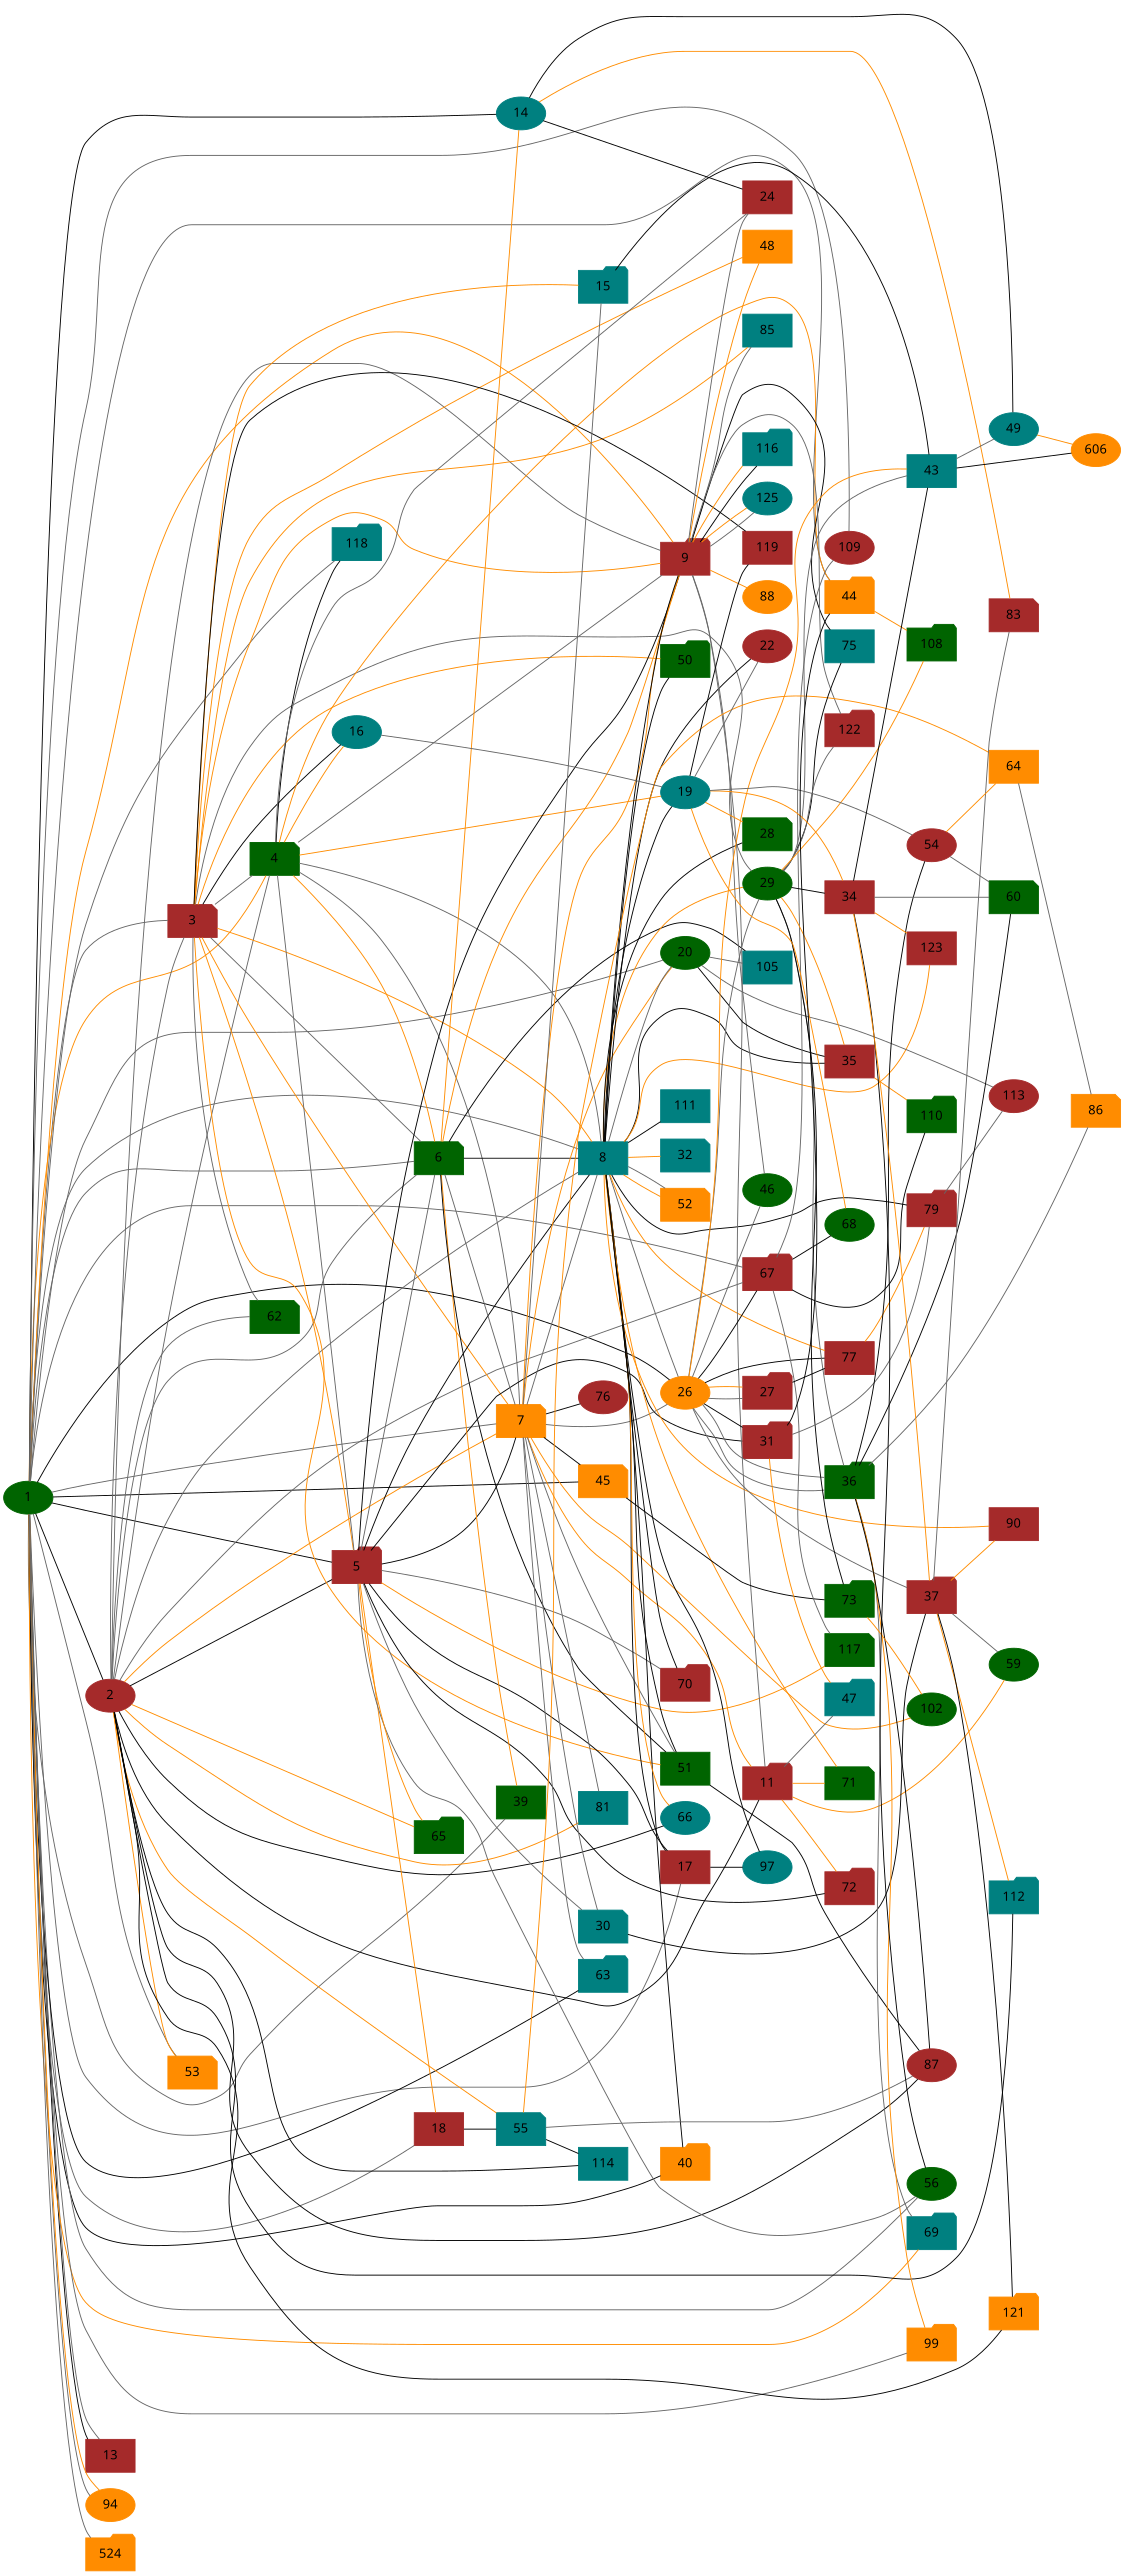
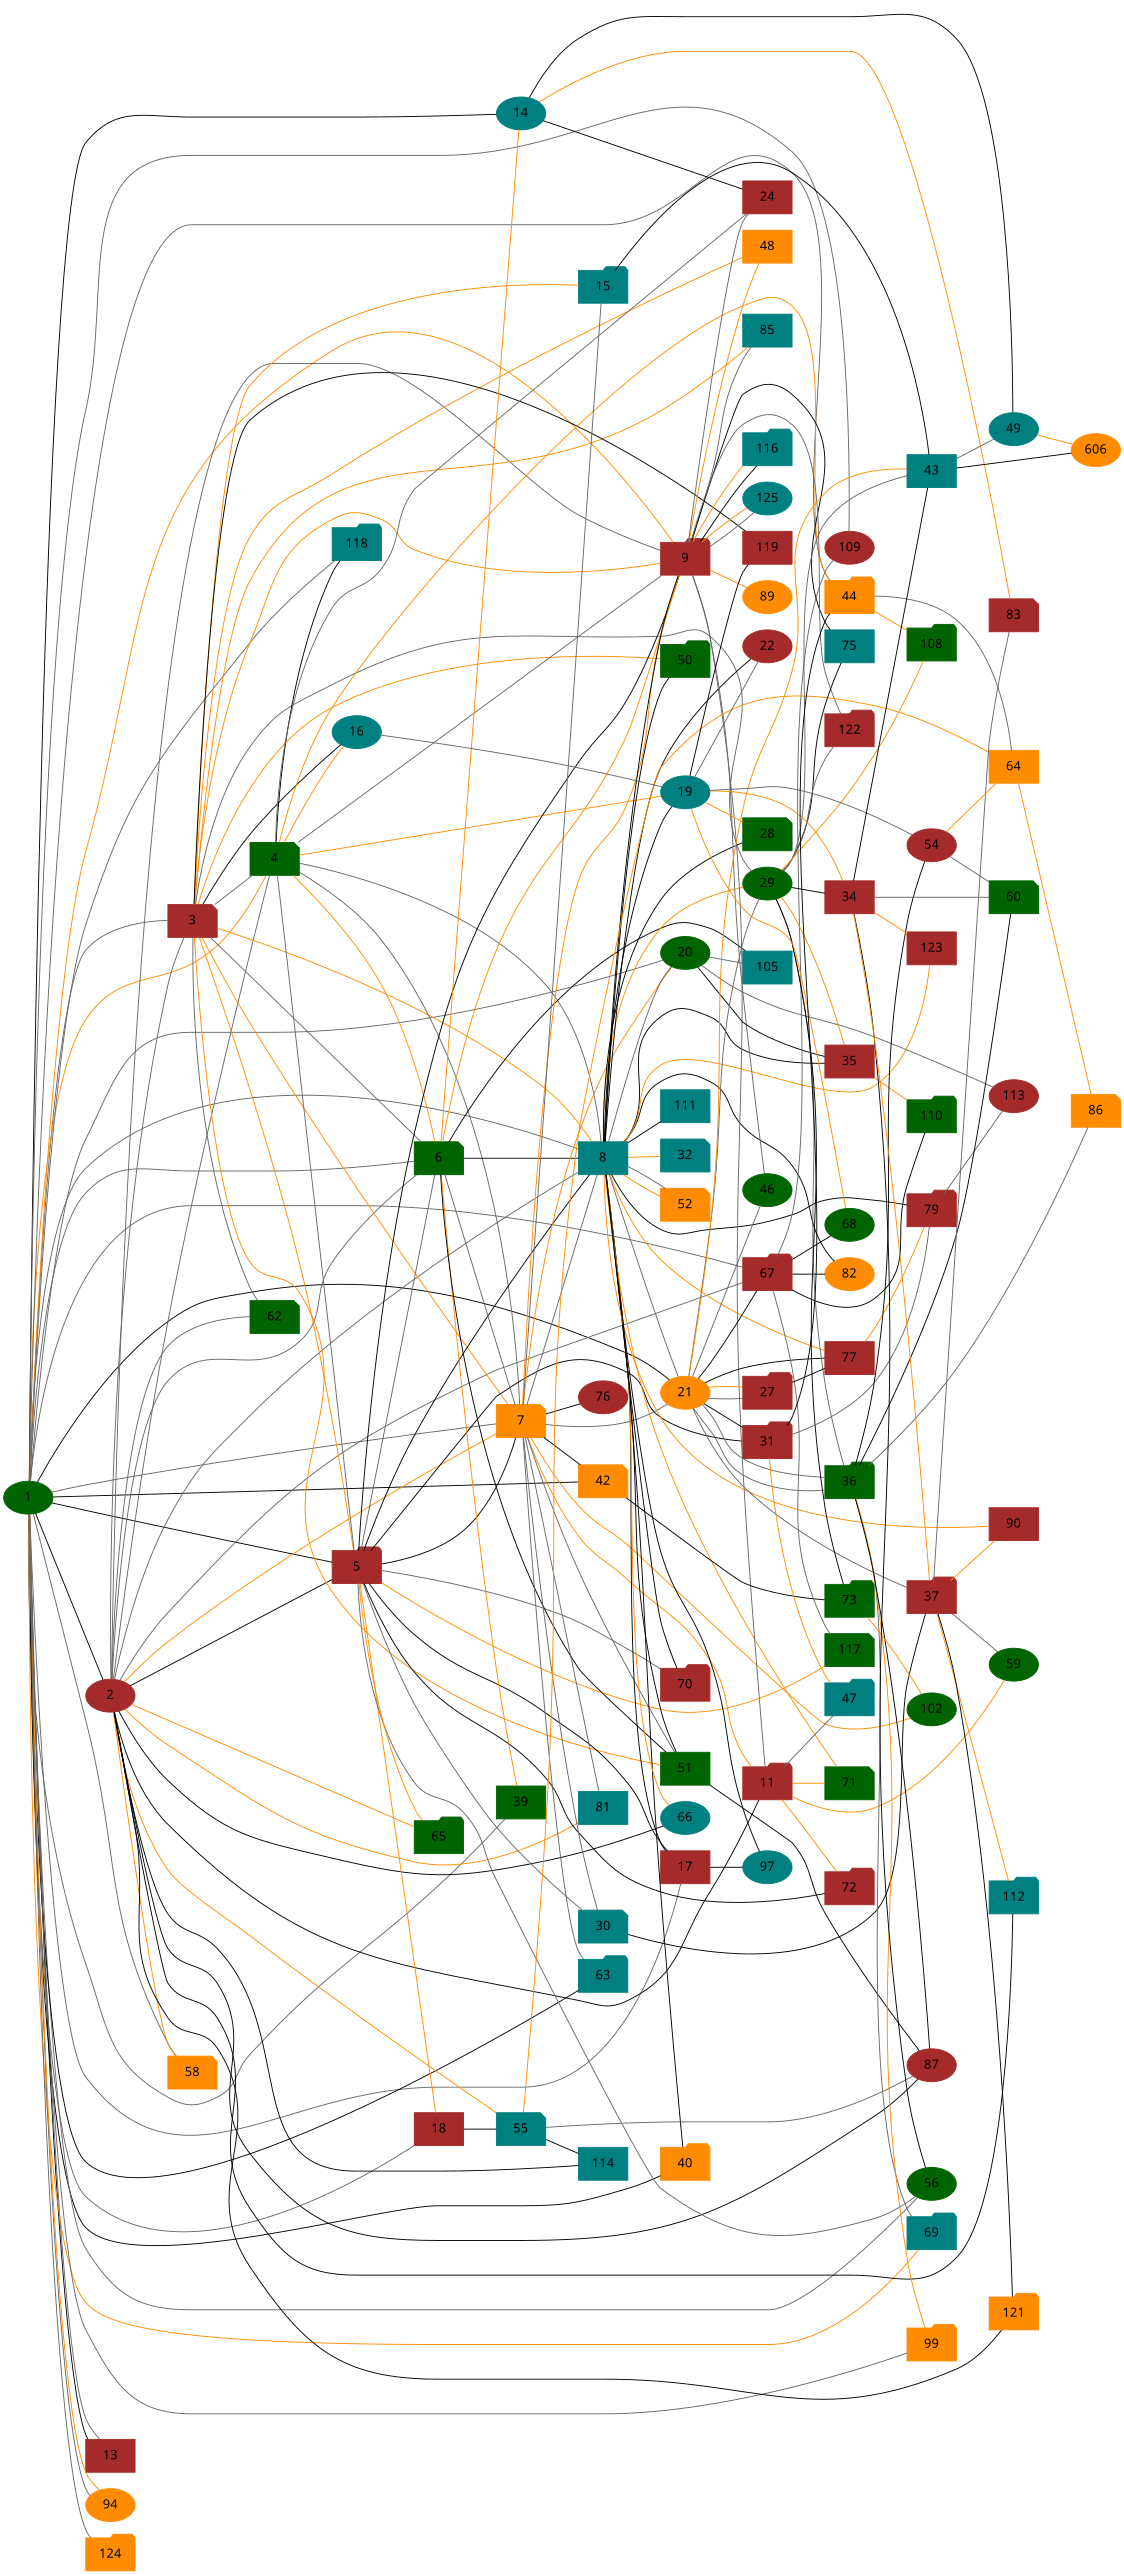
node "88": label "88" -> "89"
edge "44" -- "64": added
edge "64" -- "86": color gray40 -> darkorange
node "82": added
node "26": label "26" -> "21"
node "45": label "45" -> "42"
node "53": label "53" -> "58"
node "524": label "524" -> "124"
